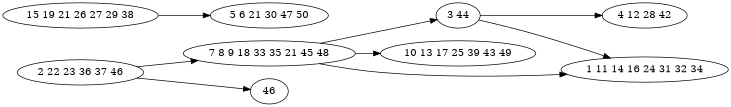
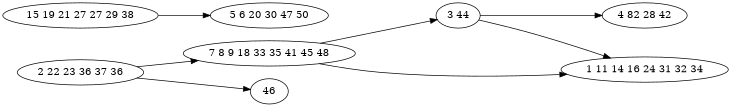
node "15 19 21 26 27 29 38": label "15 19 21 26 27 29 38" -> "15 19 21 27 27 29 38"
node "5 6 21 30 47 50": label "5 6 21 30 47 50" -> "5 6 20 30 47 50"
node "4 12 28 42": label "4 12 28 42" -> "4 82 28 42"
node "7 8 9 18 33 35 21 45 48": label "7 8 9 18 33 35 21 45 48" -> "7 8 9 18 33 35 41 45 48"
node "10 13 17 25 39 43 49": removed
node "2 22 23 36 37 46": label "2 22 23 36 37 46" -> "2 22 23 36 37 36"
